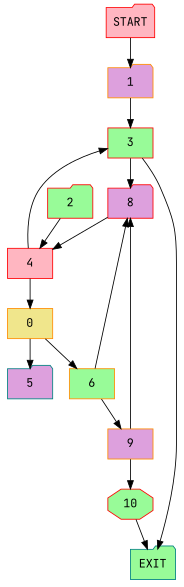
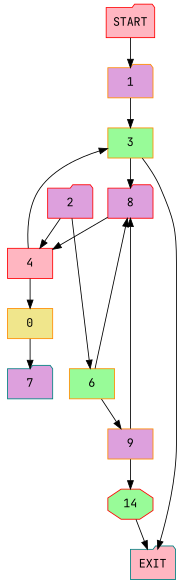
node "3": color red -> darkorange
node "2": fillcolor palegreen -> plum
edge "0" -> "6": now "2" -> "6"
node "5": label "5" -> "7"
node "10": label "10" -> "14"
node "EXIT": fillcolor palegreen -> lightpink
